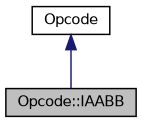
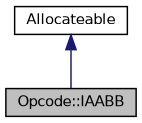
node "Opcode": label "Opcode" -> "Allocateable"
